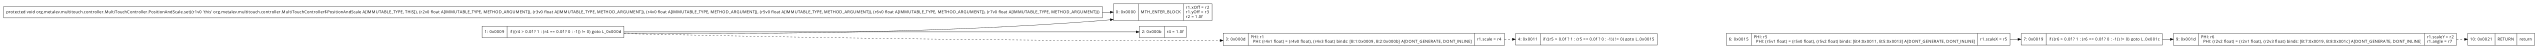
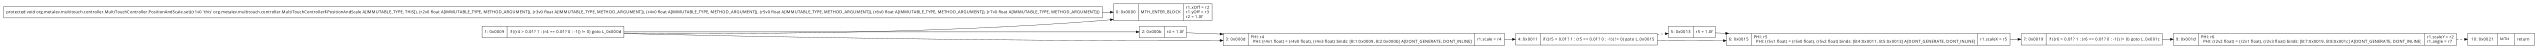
node "5: 0x0013": added
edge "2: 0x000b" -> "3: 0x000d": added
node "3: 0x000d": text "PHI: r1" -> "PHI: r4"
edge "1: 0x0009" -> "3: 0x000d": style dashed -> solid
edge "3: 0x000d" -> "4: 0x0011": style dashed -> solid
node "10: 0x0021": text "RETURN" -> "MTH"
edge "4: 0x0011" -> "6: 0x0015": added
